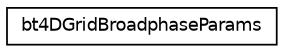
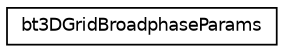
node "bt4DGridBroadphaseParams": label "bt4DGridBroadphaseParams" -> "bt3DGridBroadphaseParams"
